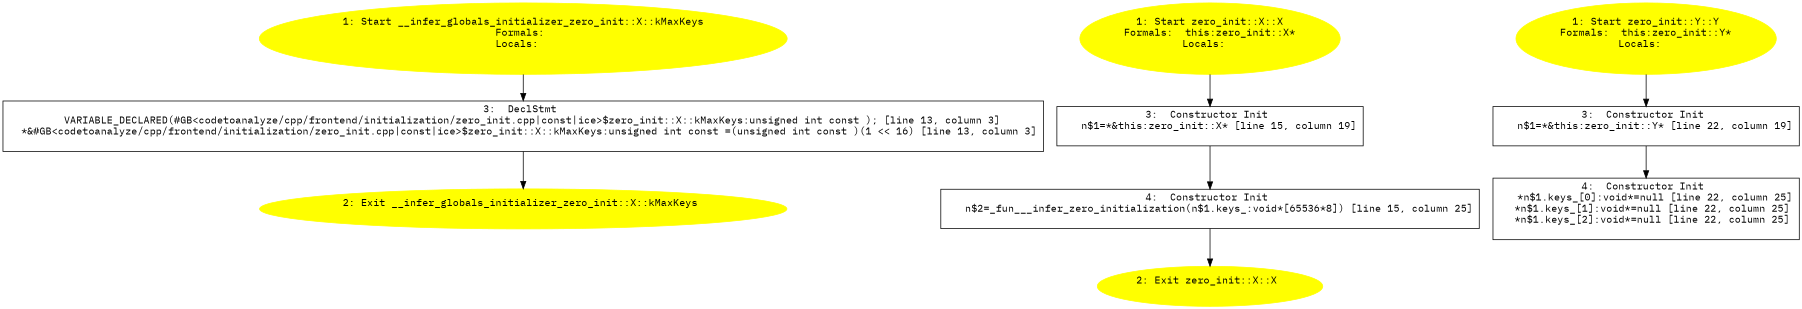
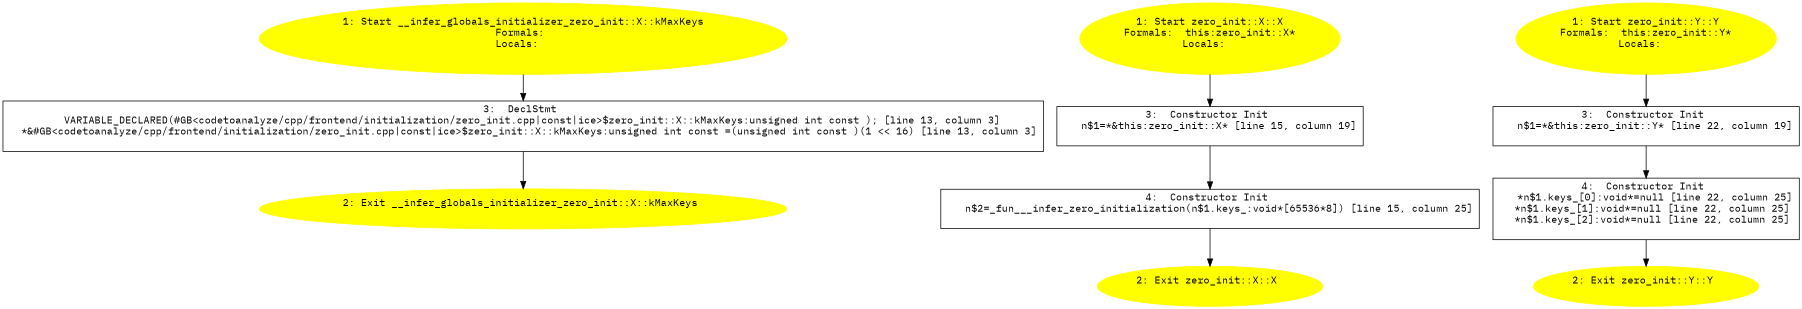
node "2: Exit zero_init::Y::Y": added
